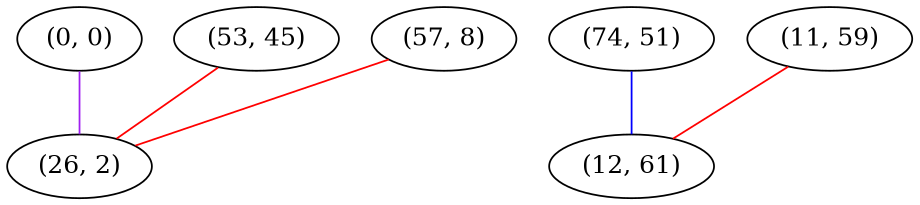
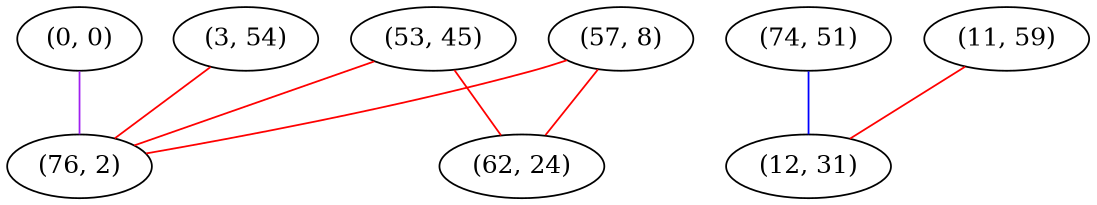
node "(3, 54)": added
node "(26, 2)": label "(26, 2)" -> "(76, 2)"
node "(62, 24)": added
node "(12, 61)": label "(12, 61)" -> "(12, 31)"
